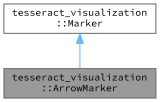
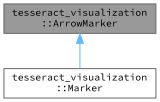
edge "tesseract_visualization ::ArrowMarker" -> "tesseract_visualization ::Marker": reversed
